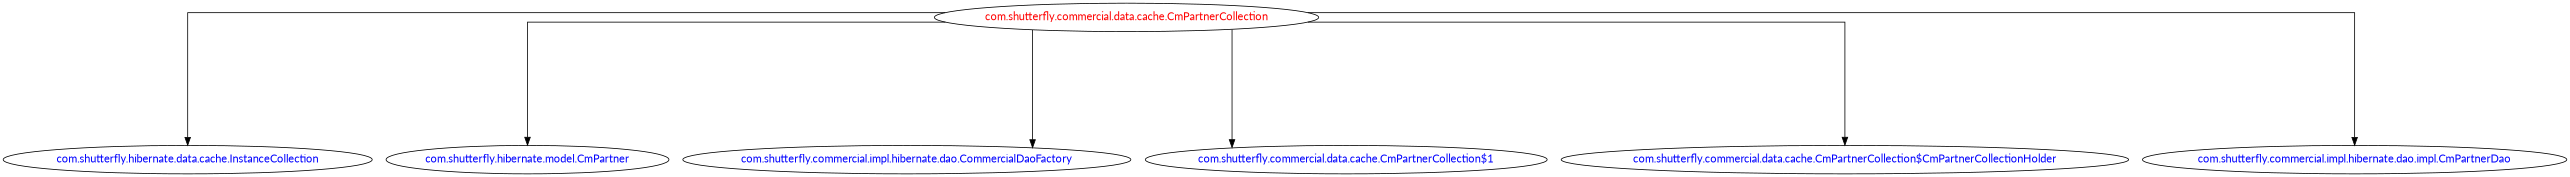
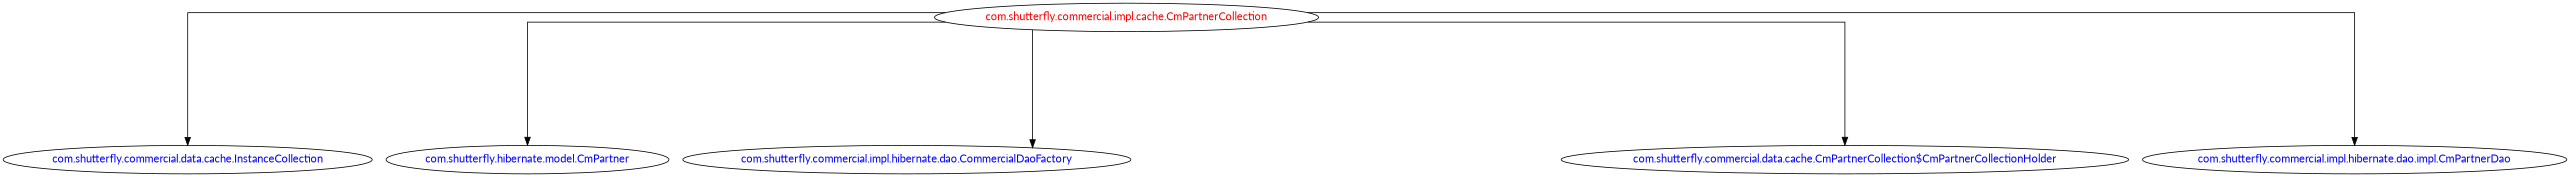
node "com.shutterfly.commercial.data.cache.CmPartnerCollection": label "com.shutterfly.commercial.data.cache.CmPartnerCollection" -> "com.shutterfly.commercial.impl.cache.CmPartnerCollection"
node "com.shutterfly.hibernate.data.cache.InstanceCollection": label "com.shutterfly.hibernate.data.cache.InstanceCollection" -> "com.shutterfly.commercial.data.cache.InstanceCollection"
node "com.shutterfly.commercial.data.cache.CmPartnerCollection$1": removed
